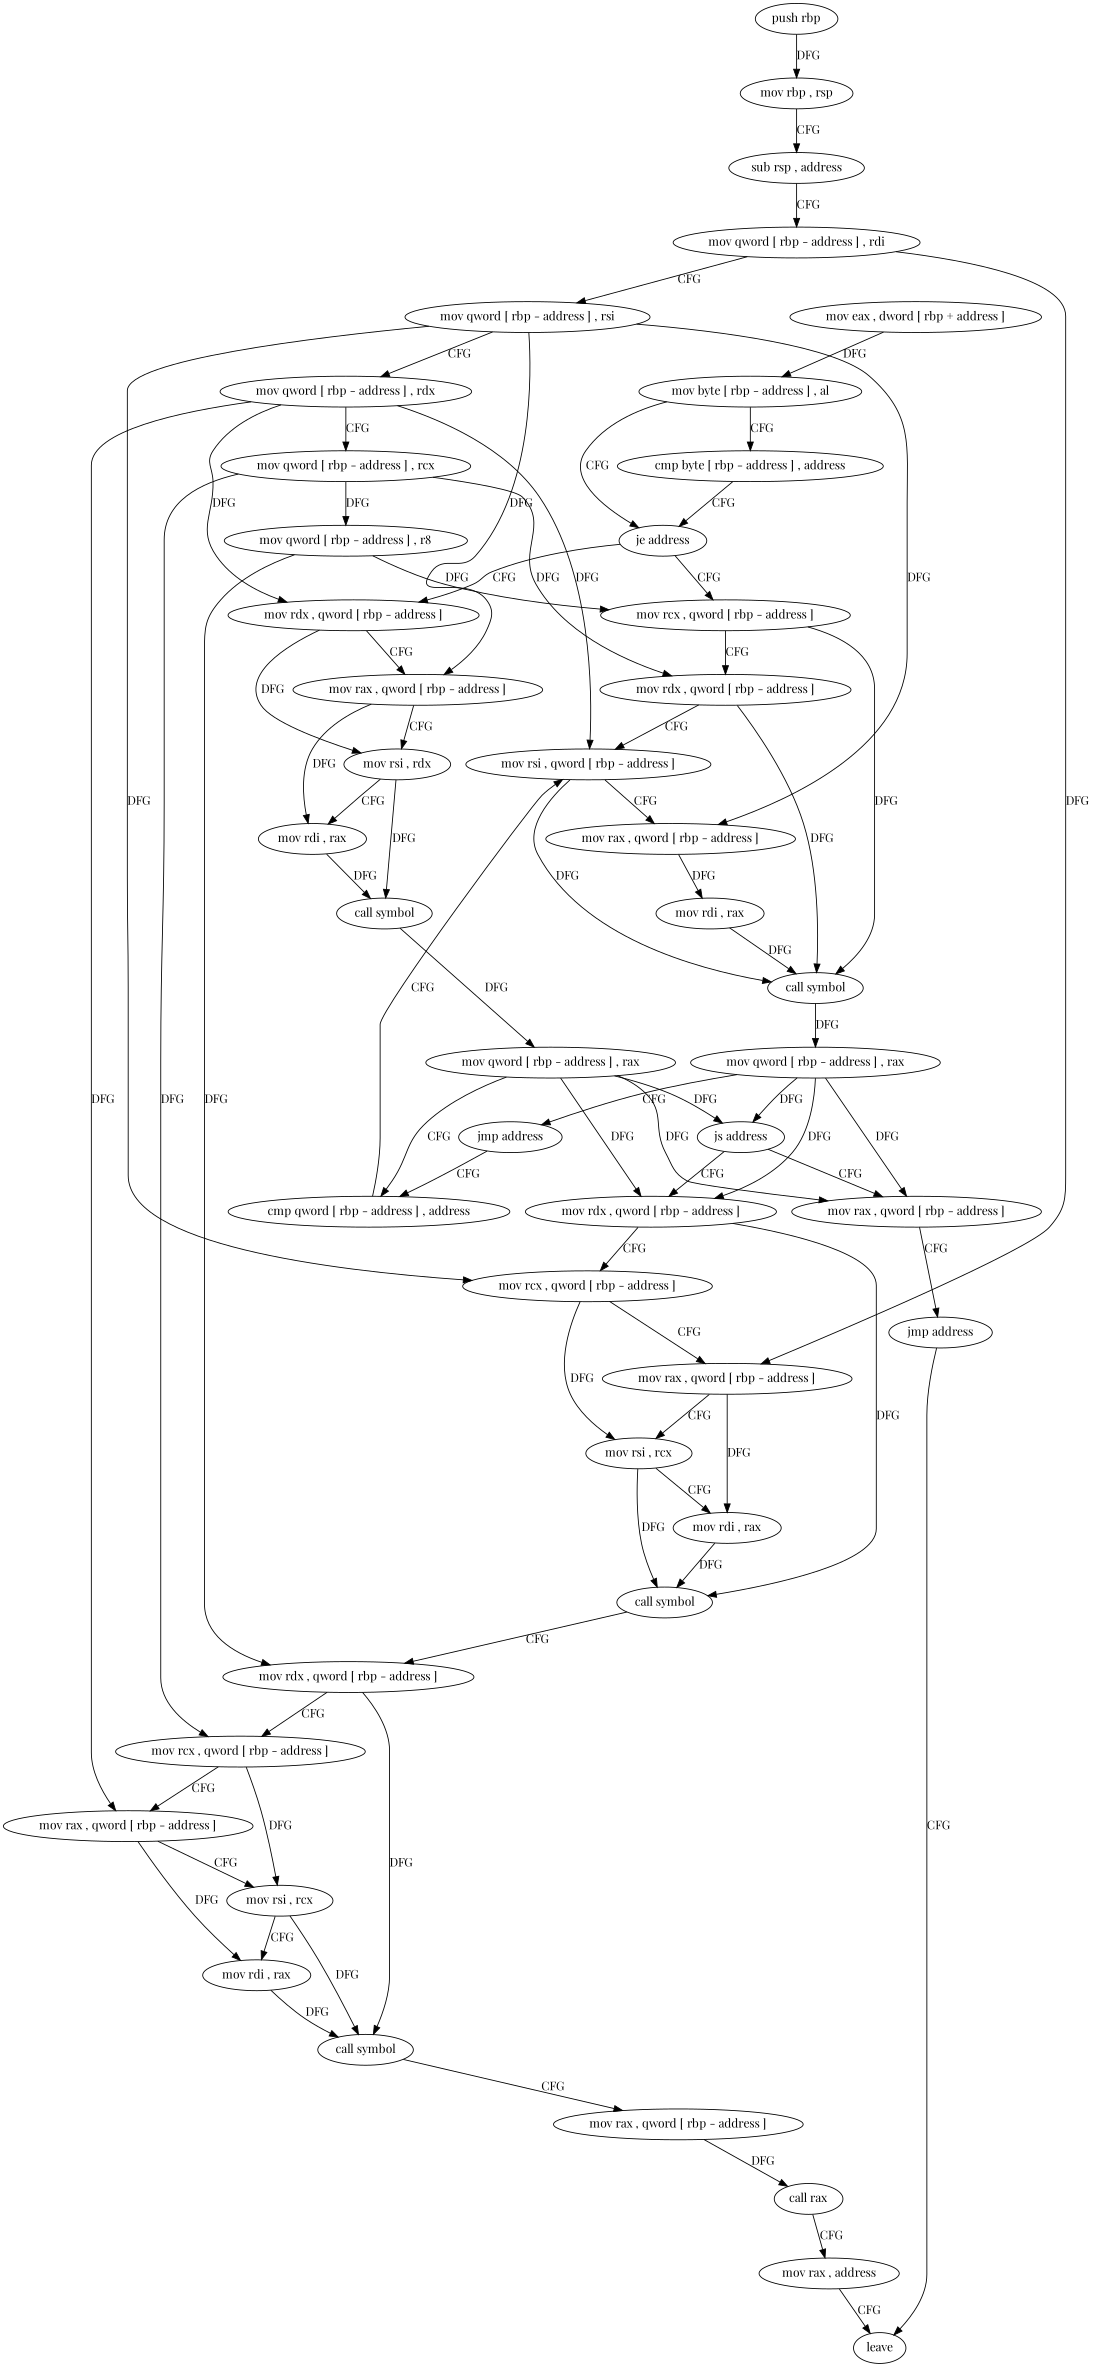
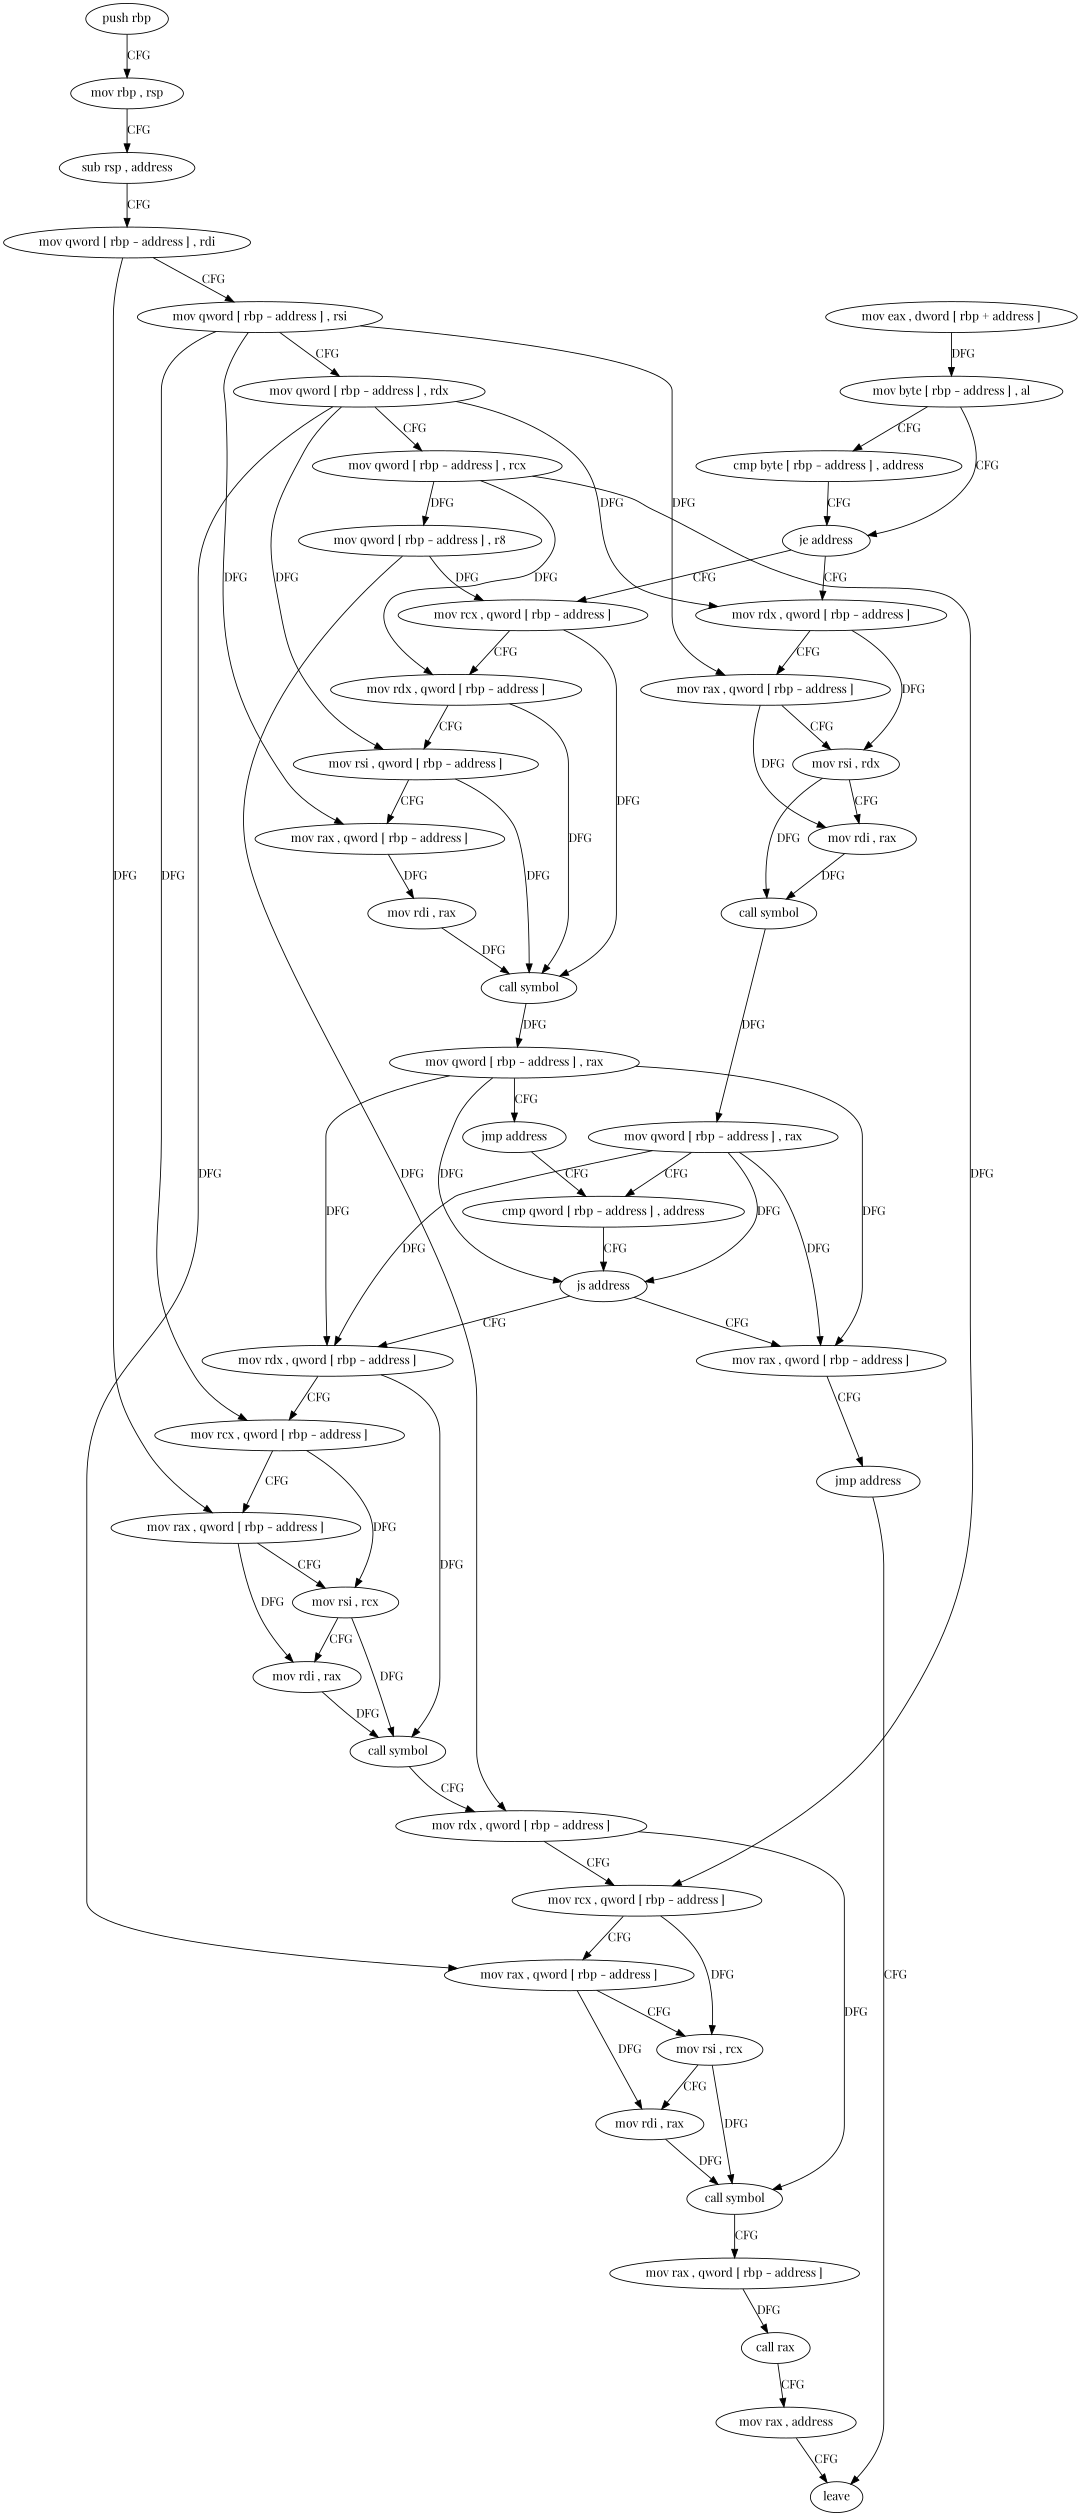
edge "push rbp" -> "mov rbp , rsp": label "DFG" -> "CFG"
edge "cmp qword [ rbp - address ] , address" -> "mov rsi , qword [ rbp - address ]": now "cmp qword [ rbp - address ] , address" -> "js address"
